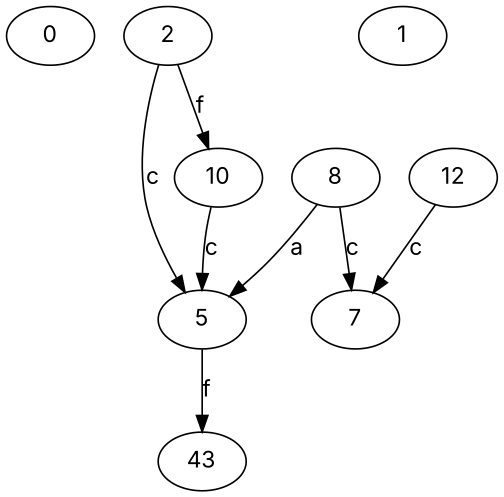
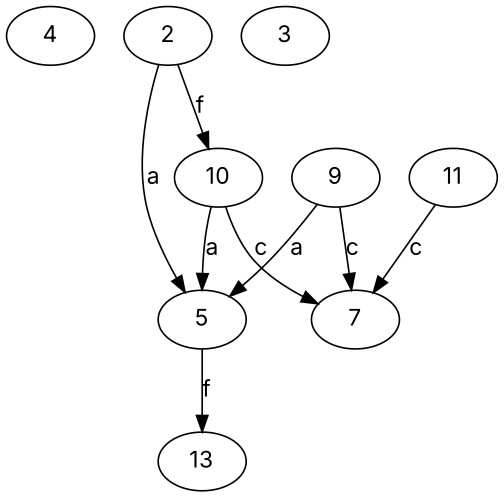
node "0": label "0" -> "4"
node "3": added
node "1": removed
edge "2" -> "5": label "c" -> "a"
node "8": label "8" -> "9"
node "12": label "12" -> "11"
edge "10" -> "5": label "c" -> "a"
edge "10" -> "7": added, label "c"
node "43": label "43" -> "13"
